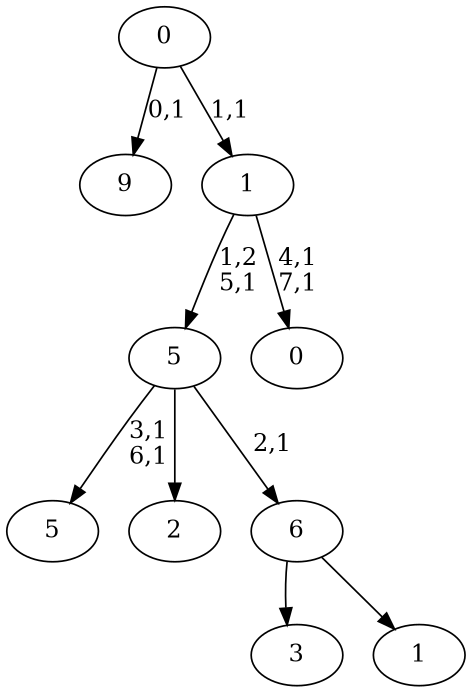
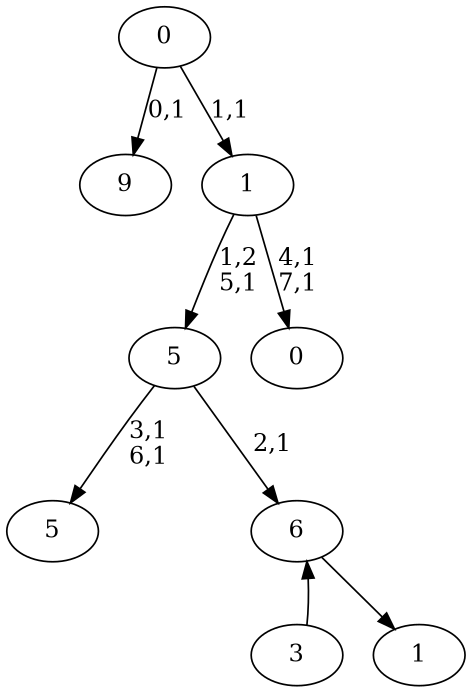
node "2": removed
edge "6" -> "3": reversed
